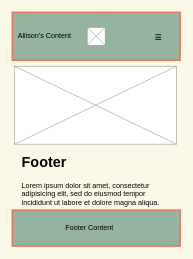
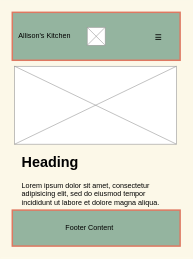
node "Allison's Content": label "Allison's Content" -> "Allison's Kitchen"
node "FooterLorem ipsum dolor sit amet, consectetur adipisicing elit, sed do eiusmod tempor incididunt ut labore et dolore magna aliqua.": label "FooterLorem ipsum dolor sit amet, consectetur adipisicing elit, sed do eiusmod tempor incididunt ut labore et dolore magna aliqua." -> "HeadingLorem ipsum dolor sit amet, consectetur adipisicing elit, sed do eiusmod tempor incididunt ut labore et dolore magna aliqua."
